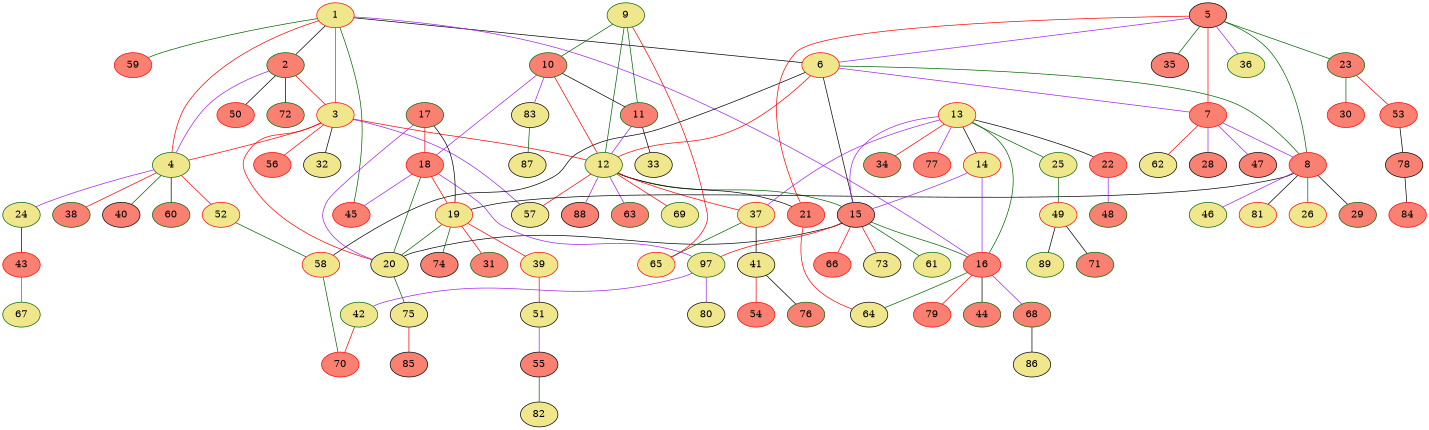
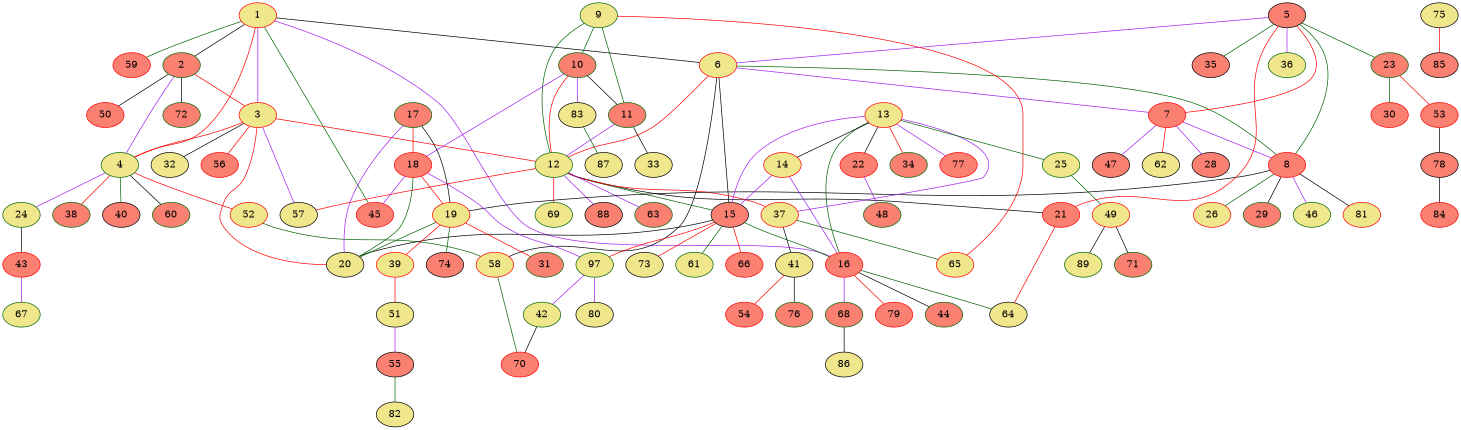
edge "20" -- "75": removed
edge "42" -- "70": color red -> black
